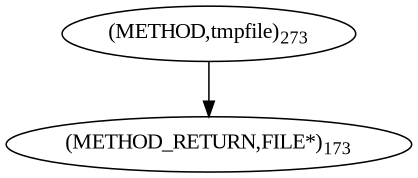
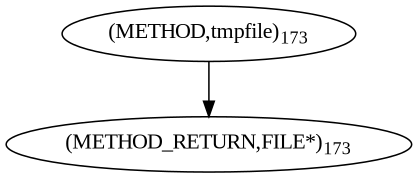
node "(METHOD,tmpfile)": text "273" -> "173"
